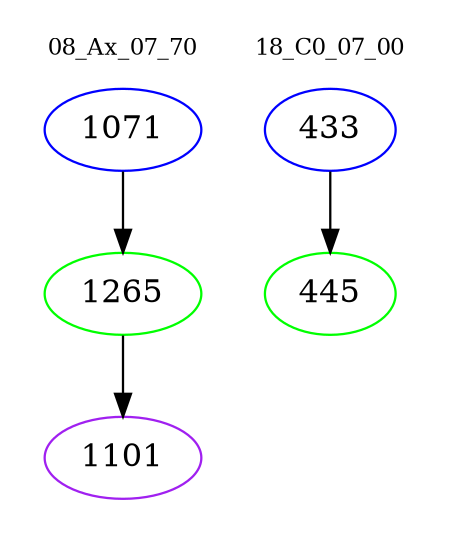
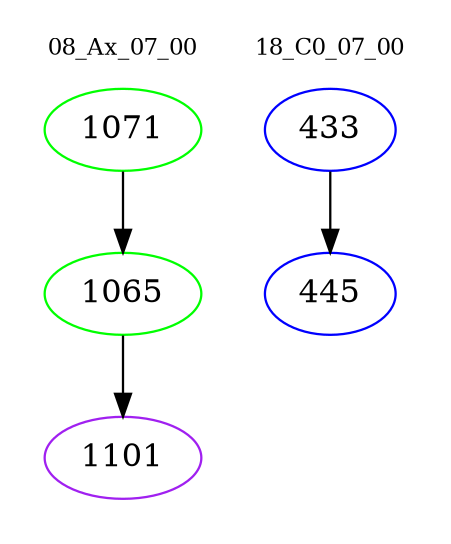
cluster "08_Ax_07_70": label "08_Ax_07_70" -> "08_Ax_07_00"
node "1071": color blue -> green
node "1265": label "1265" -> "1065"
node "445": color green -> blue
